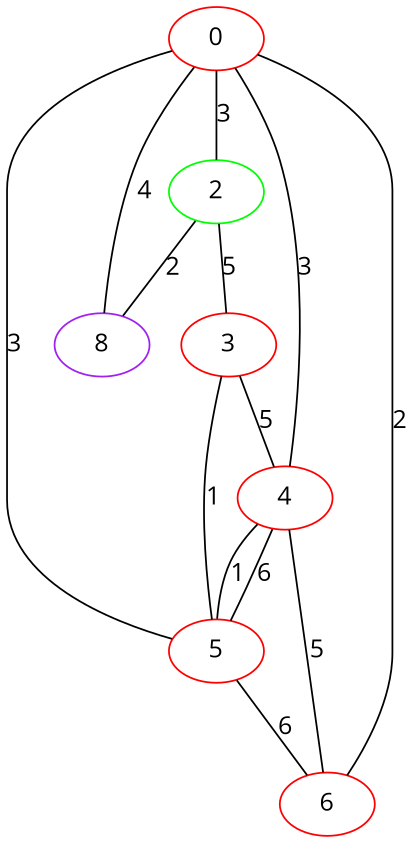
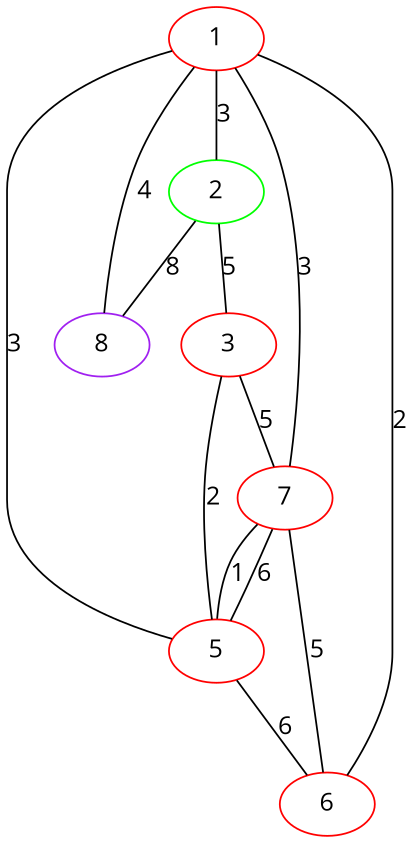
node "0": label "0" -> "1"
edge "2" -- "8": label "2" -> "8"
edge "3" -- "5": label "1" -> "2"
node "4": label "4" -> "7"
